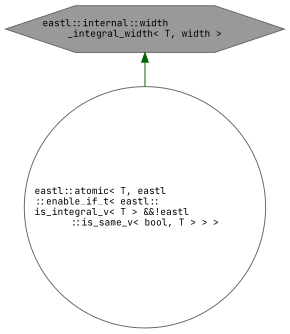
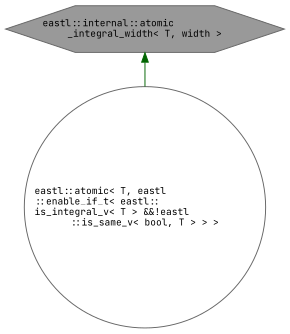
node "eastl::internal::width _integral_width< T, width >": label "eastl::internal::width _integral_width< T, width >" -> "eastl::internal::atomic _integral_width< T, width >"
